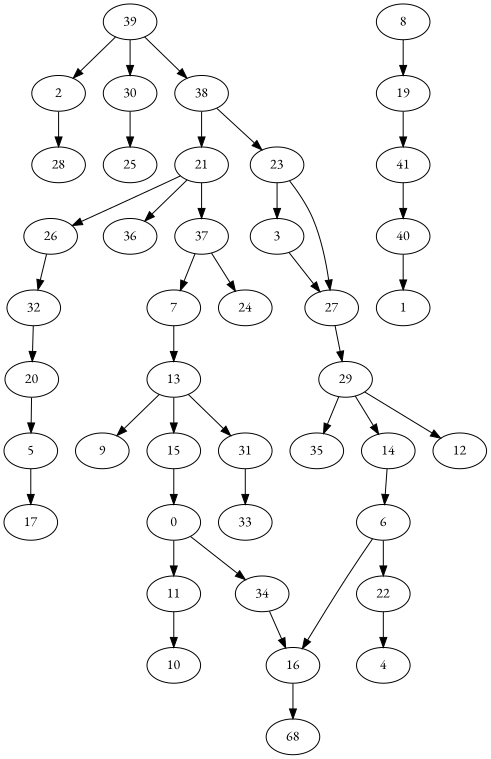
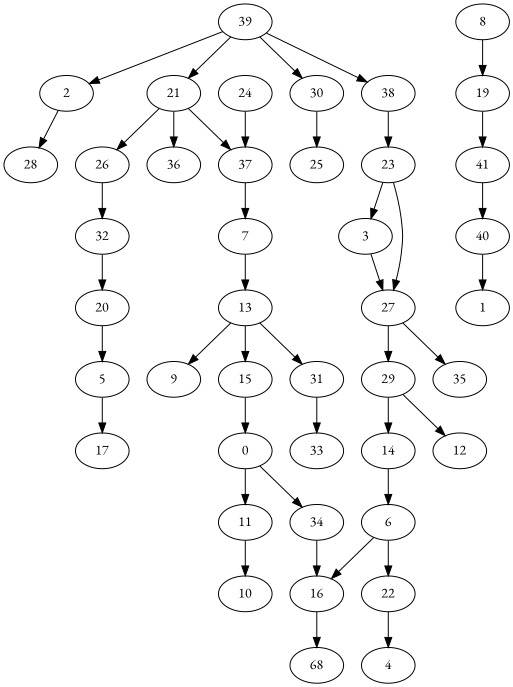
edge "38" -> "21": now "39" -> "21"
edge "37" -> "24": reversed
edge "29" -> "35": now "27" -> "35"
